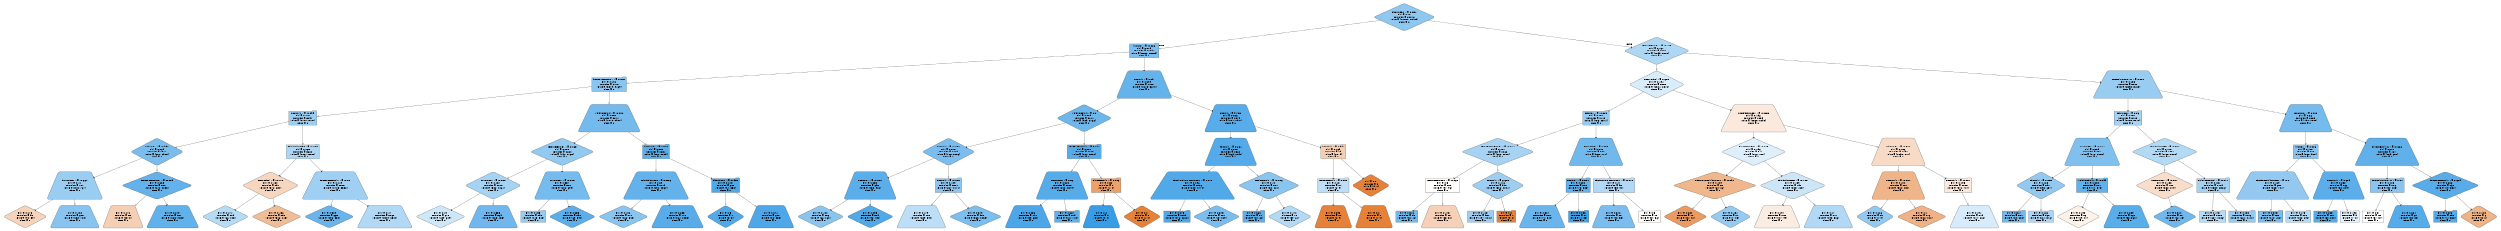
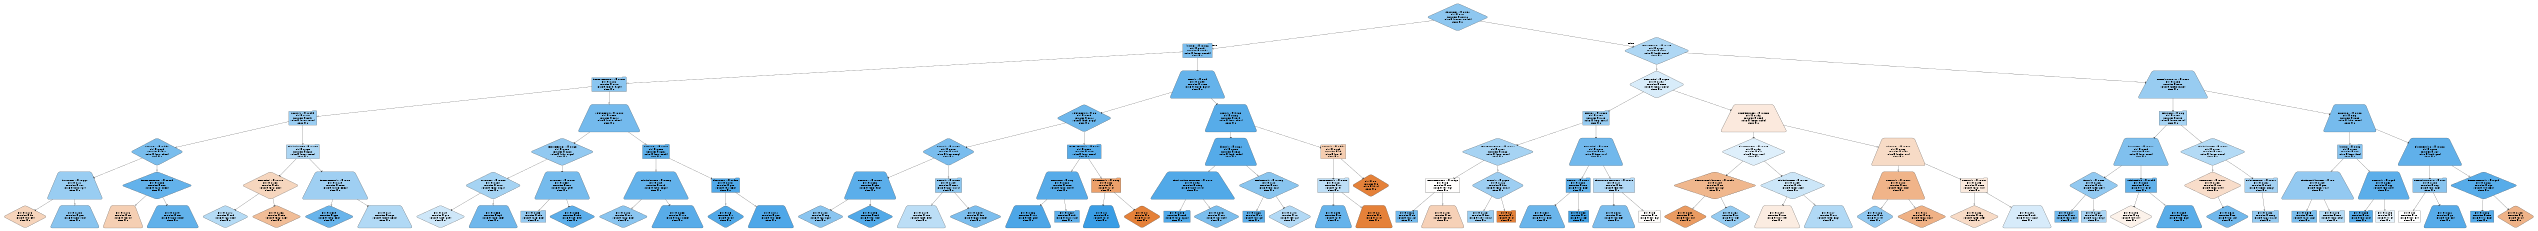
node "gini = 0.471 glucose = 70 value = [39, 64] class = 1": label "gini = 0.471 glucose = 70 value = [39, 64] class = 1" -> "gini = 0.471 samples = 70 value = [39, 64] class = 1"
node "gini = 0.298 samples = 11 value = [2, 9] class = 1": fillcolor #e58139 -> #65b3eb
node "gini = 0.486 samples = 756 value = [695, 495] class = 0": added
node "gini = 0.475 samples = 1113 value = [687, 1086] class = 1": removed
